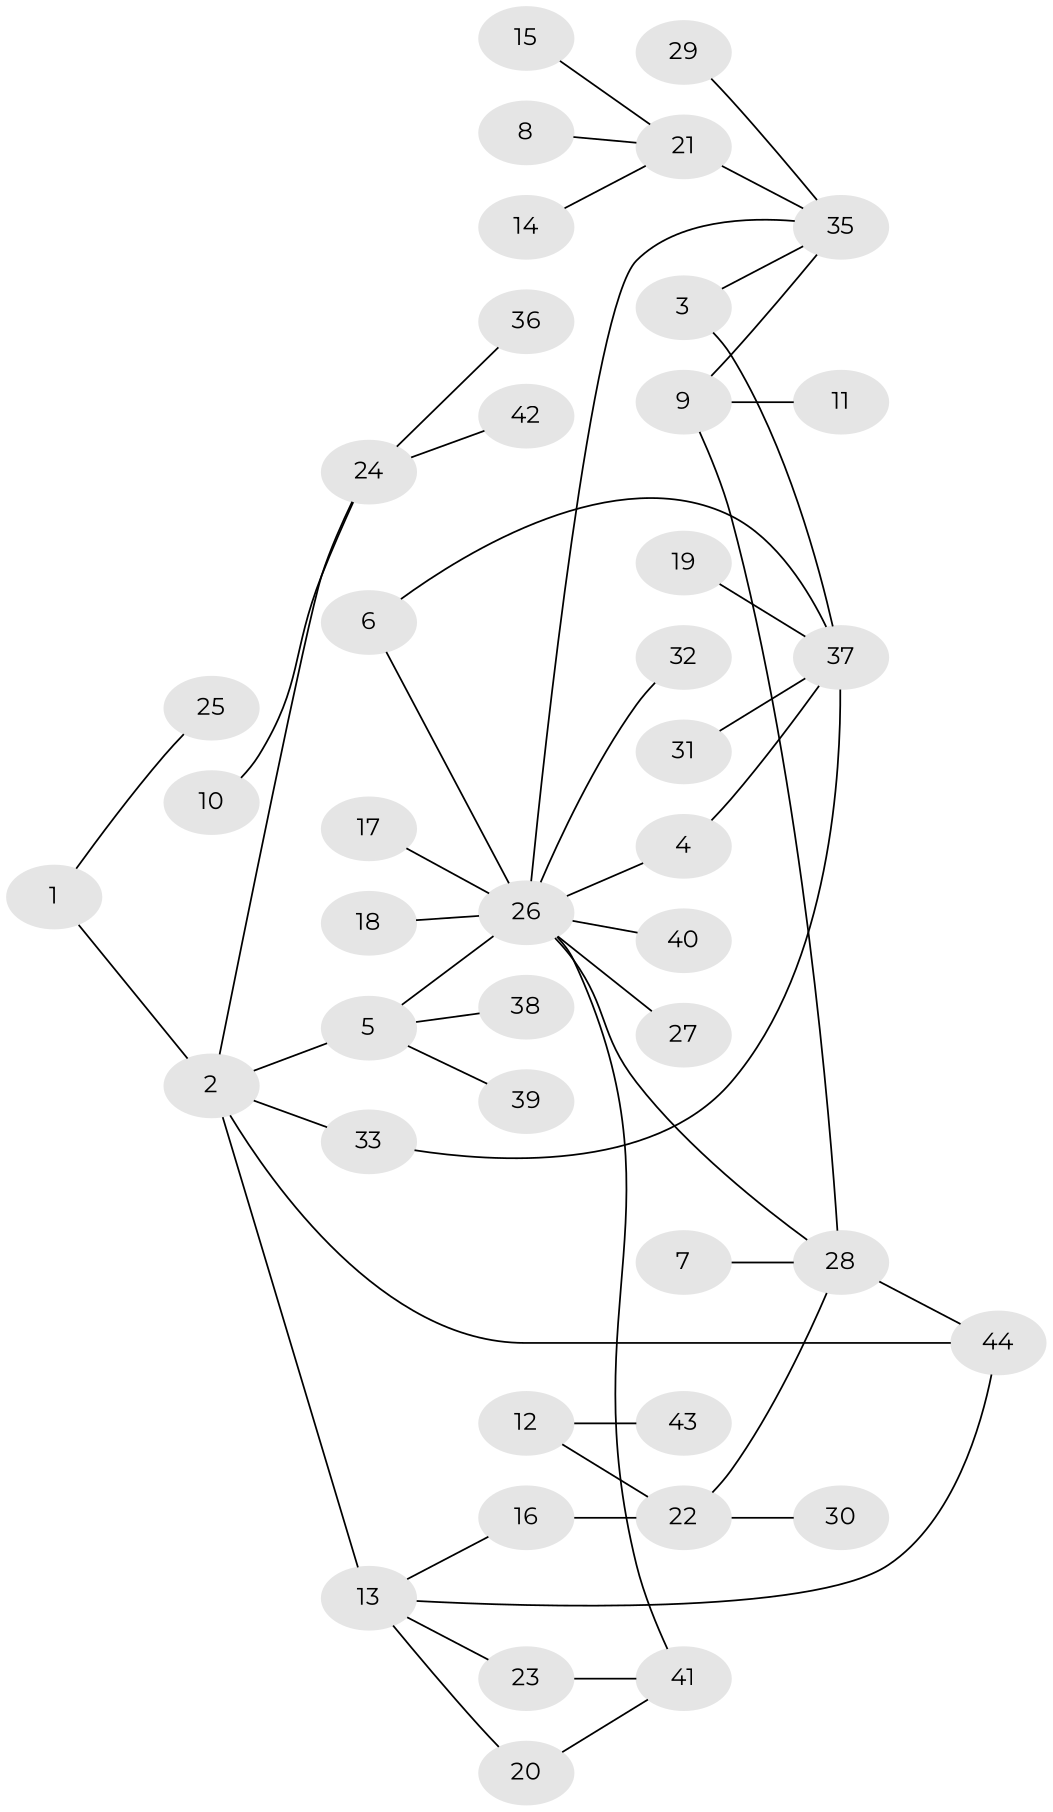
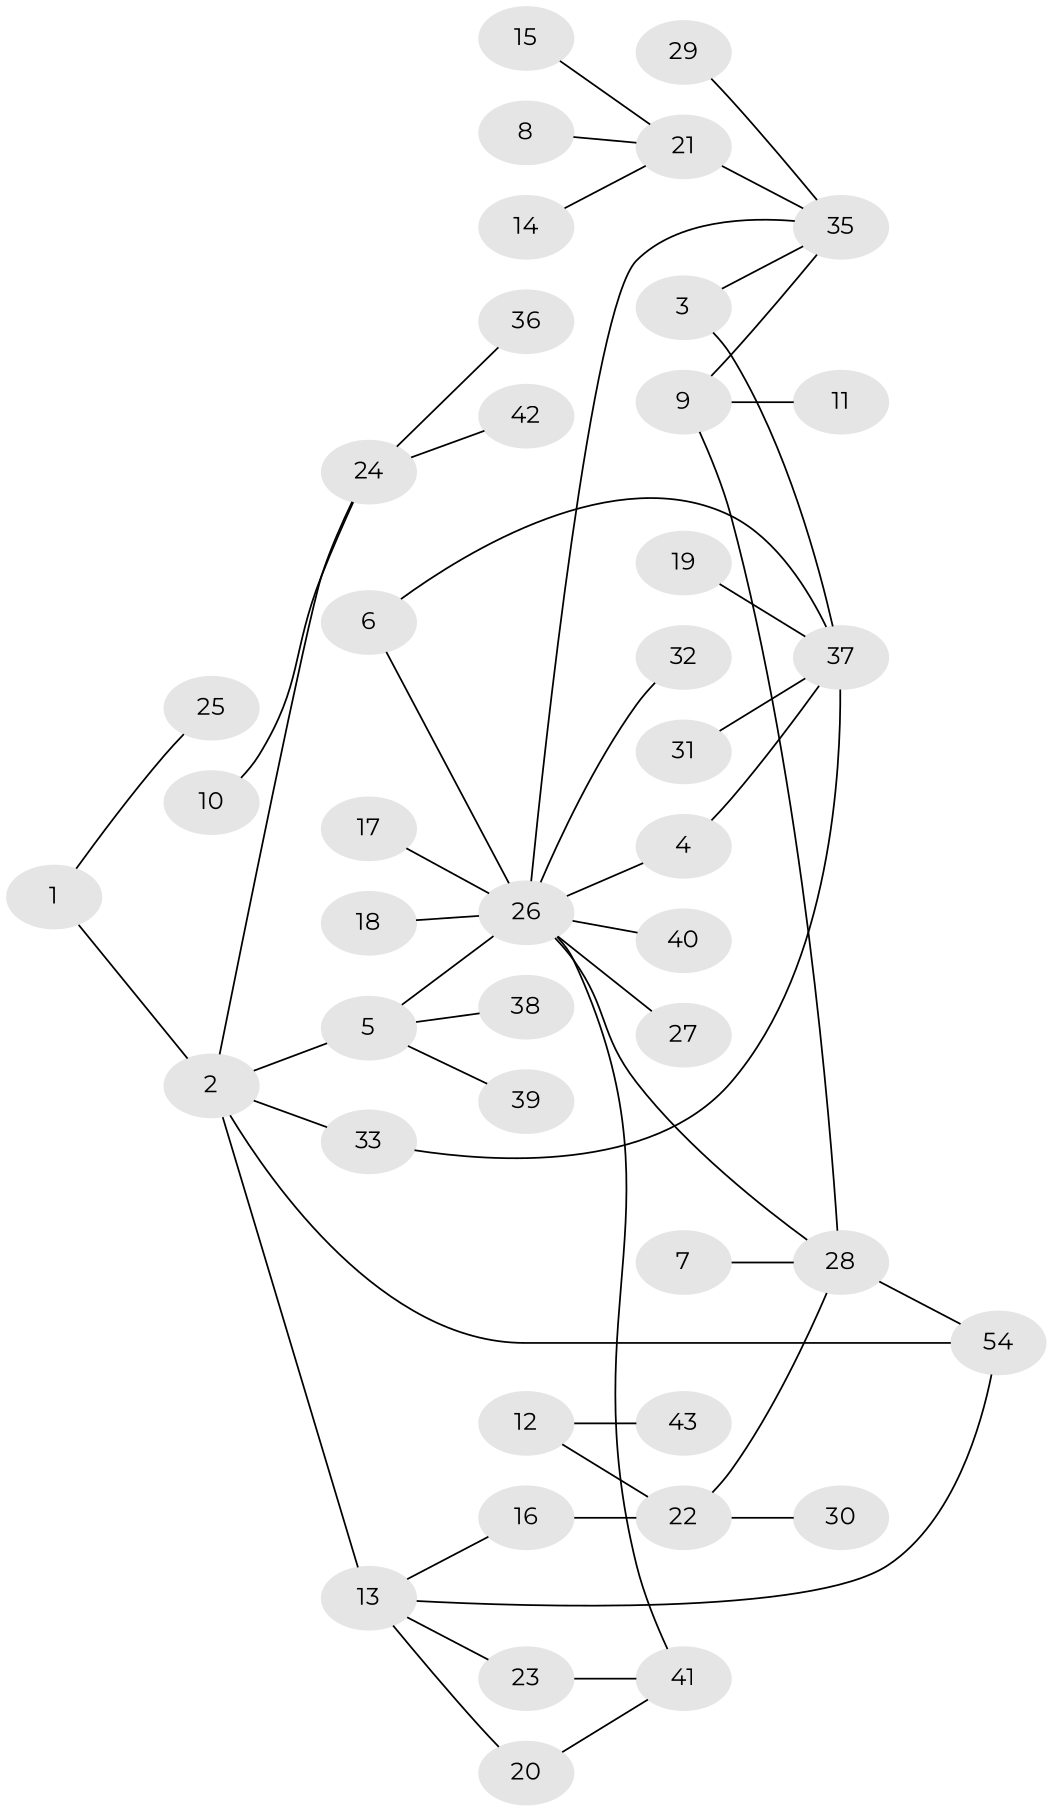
node "44": label "44" -> "54"
